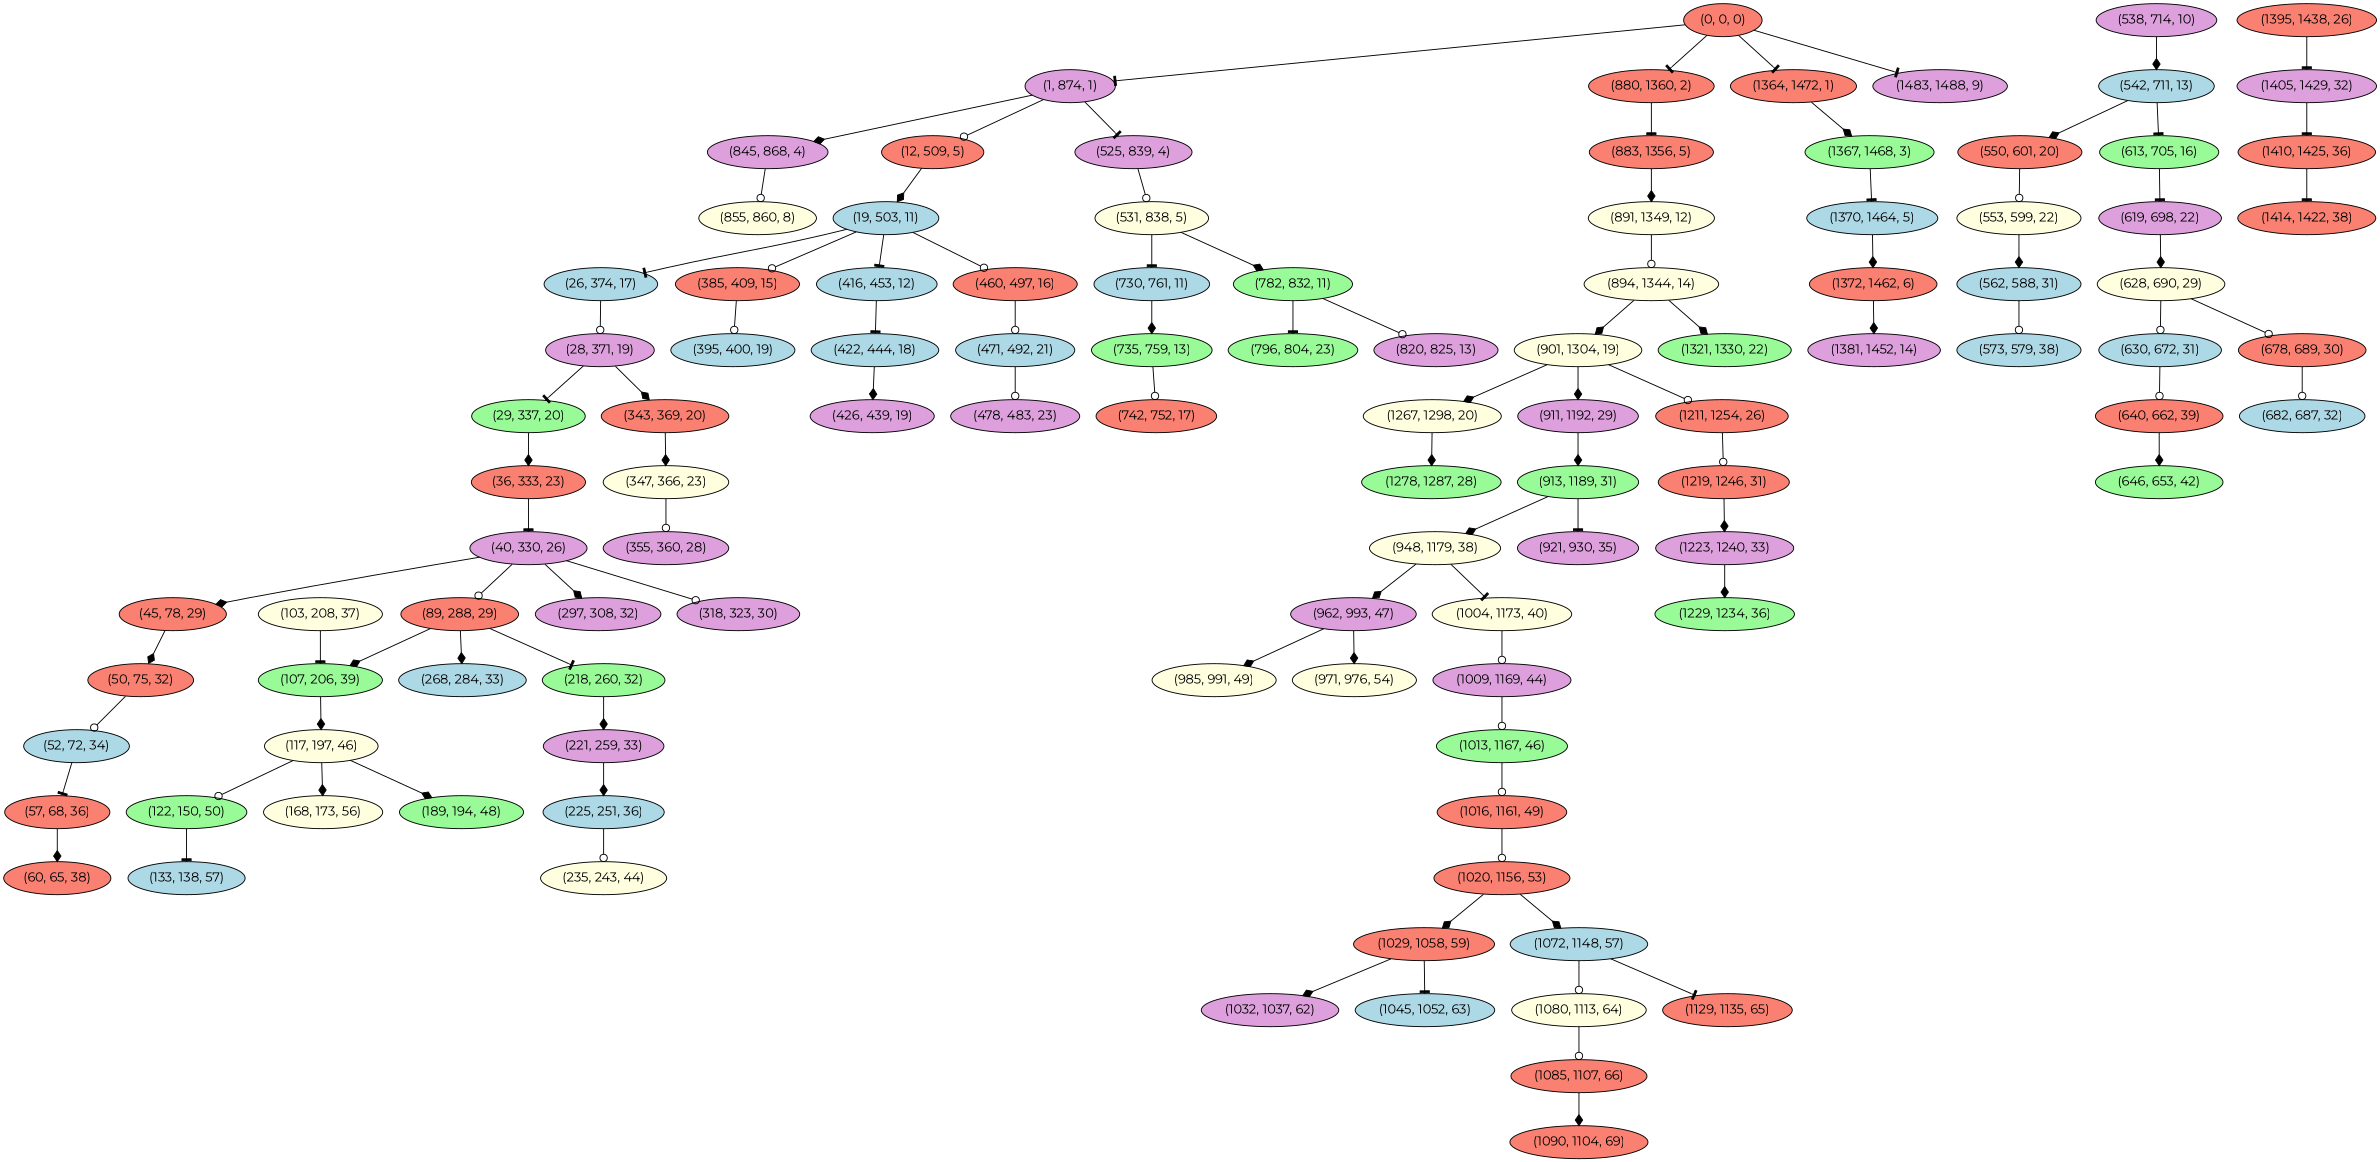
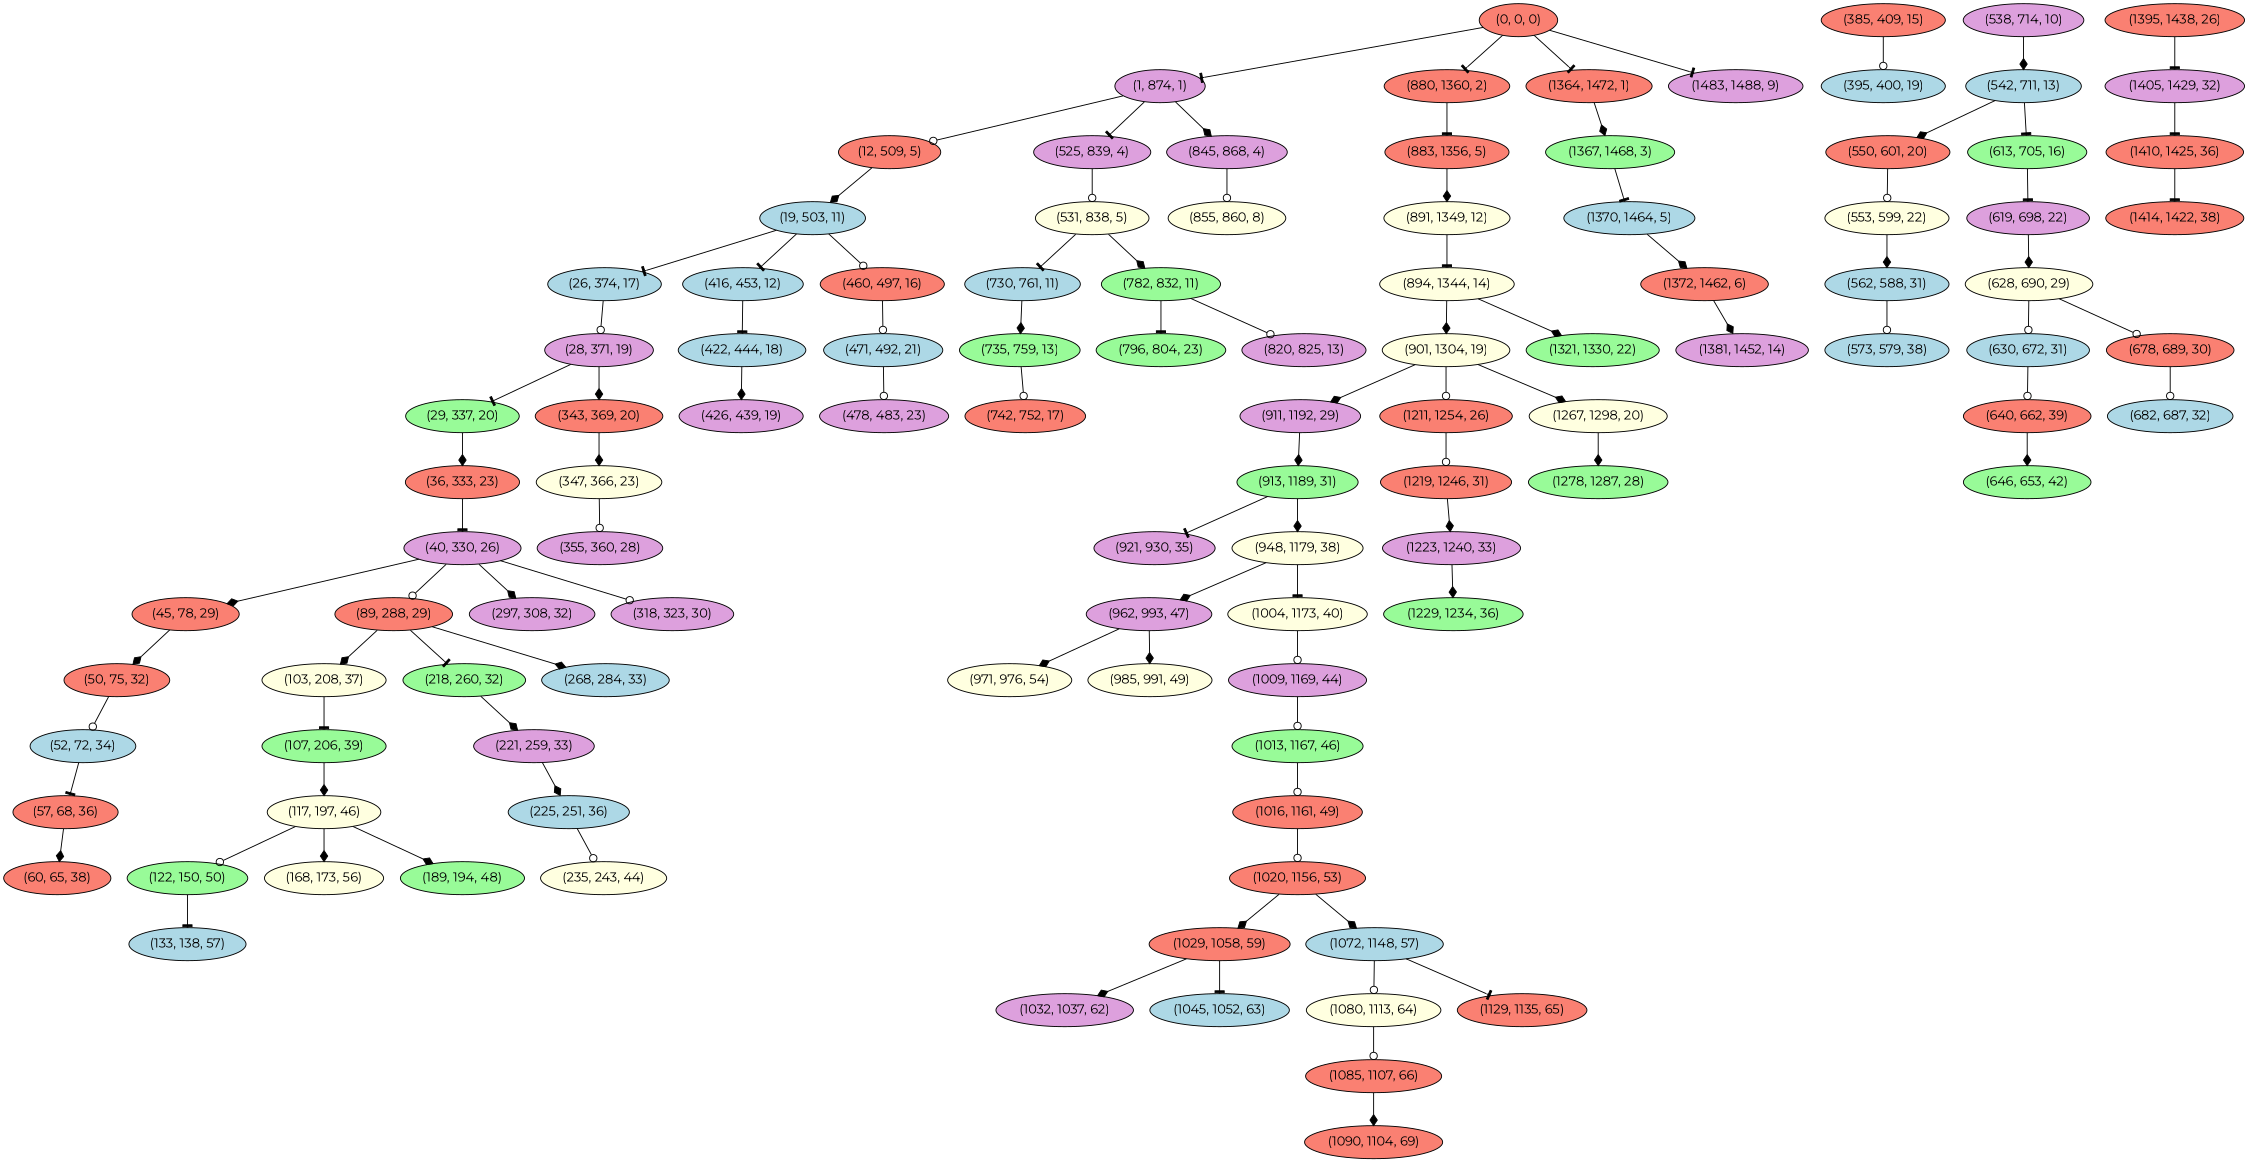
edge "(891, 1349, 12)" -> "(894, 1344, 14)": arrowhead odot -> tee
edge "(19, 503, 11)" -> "(385, 409, 15)": removed
edge "(89, 288, 29)" -> "(107, 206, 39)": now "(89, 288, 29)" -> "(103, 208, 37)"
